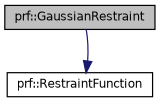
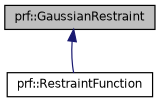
edge "prf::GaussianRestraint" -> "prf::RestraintFunction": reversed
